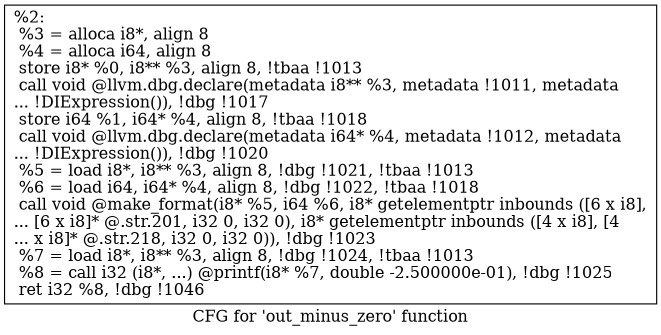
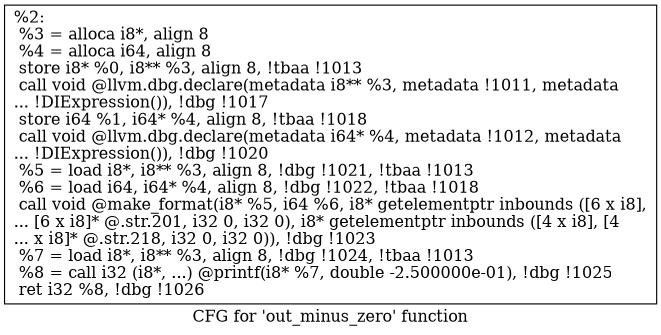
node "%2:": text "ret i32 %8, !dbg !1046" -> "ret i32 %8, !dbg !1026"
